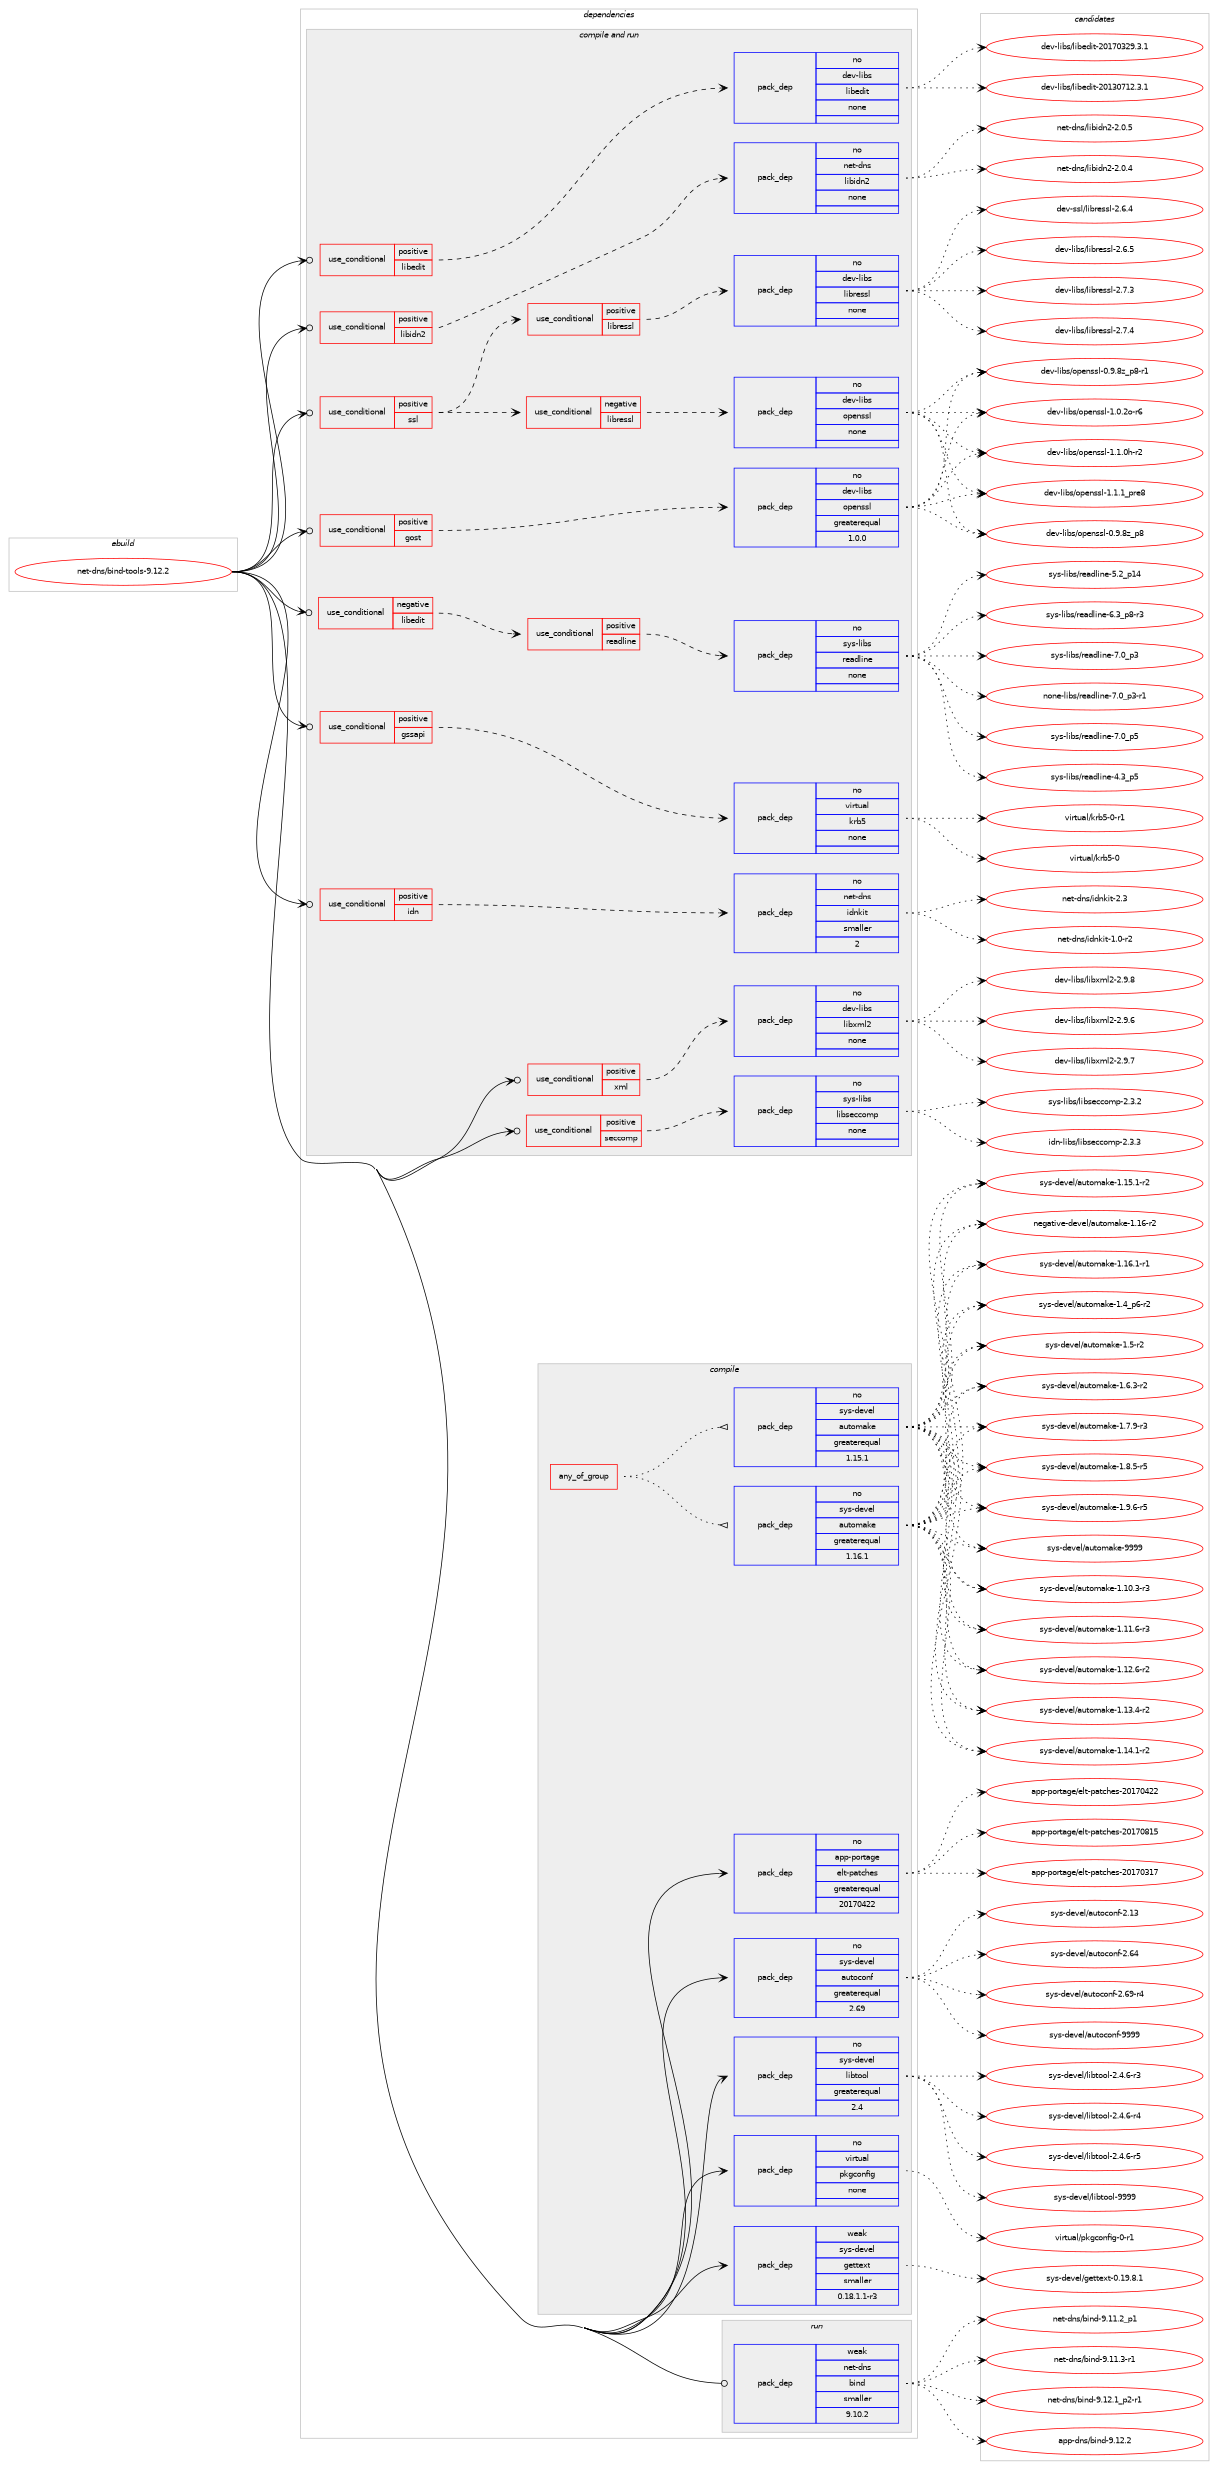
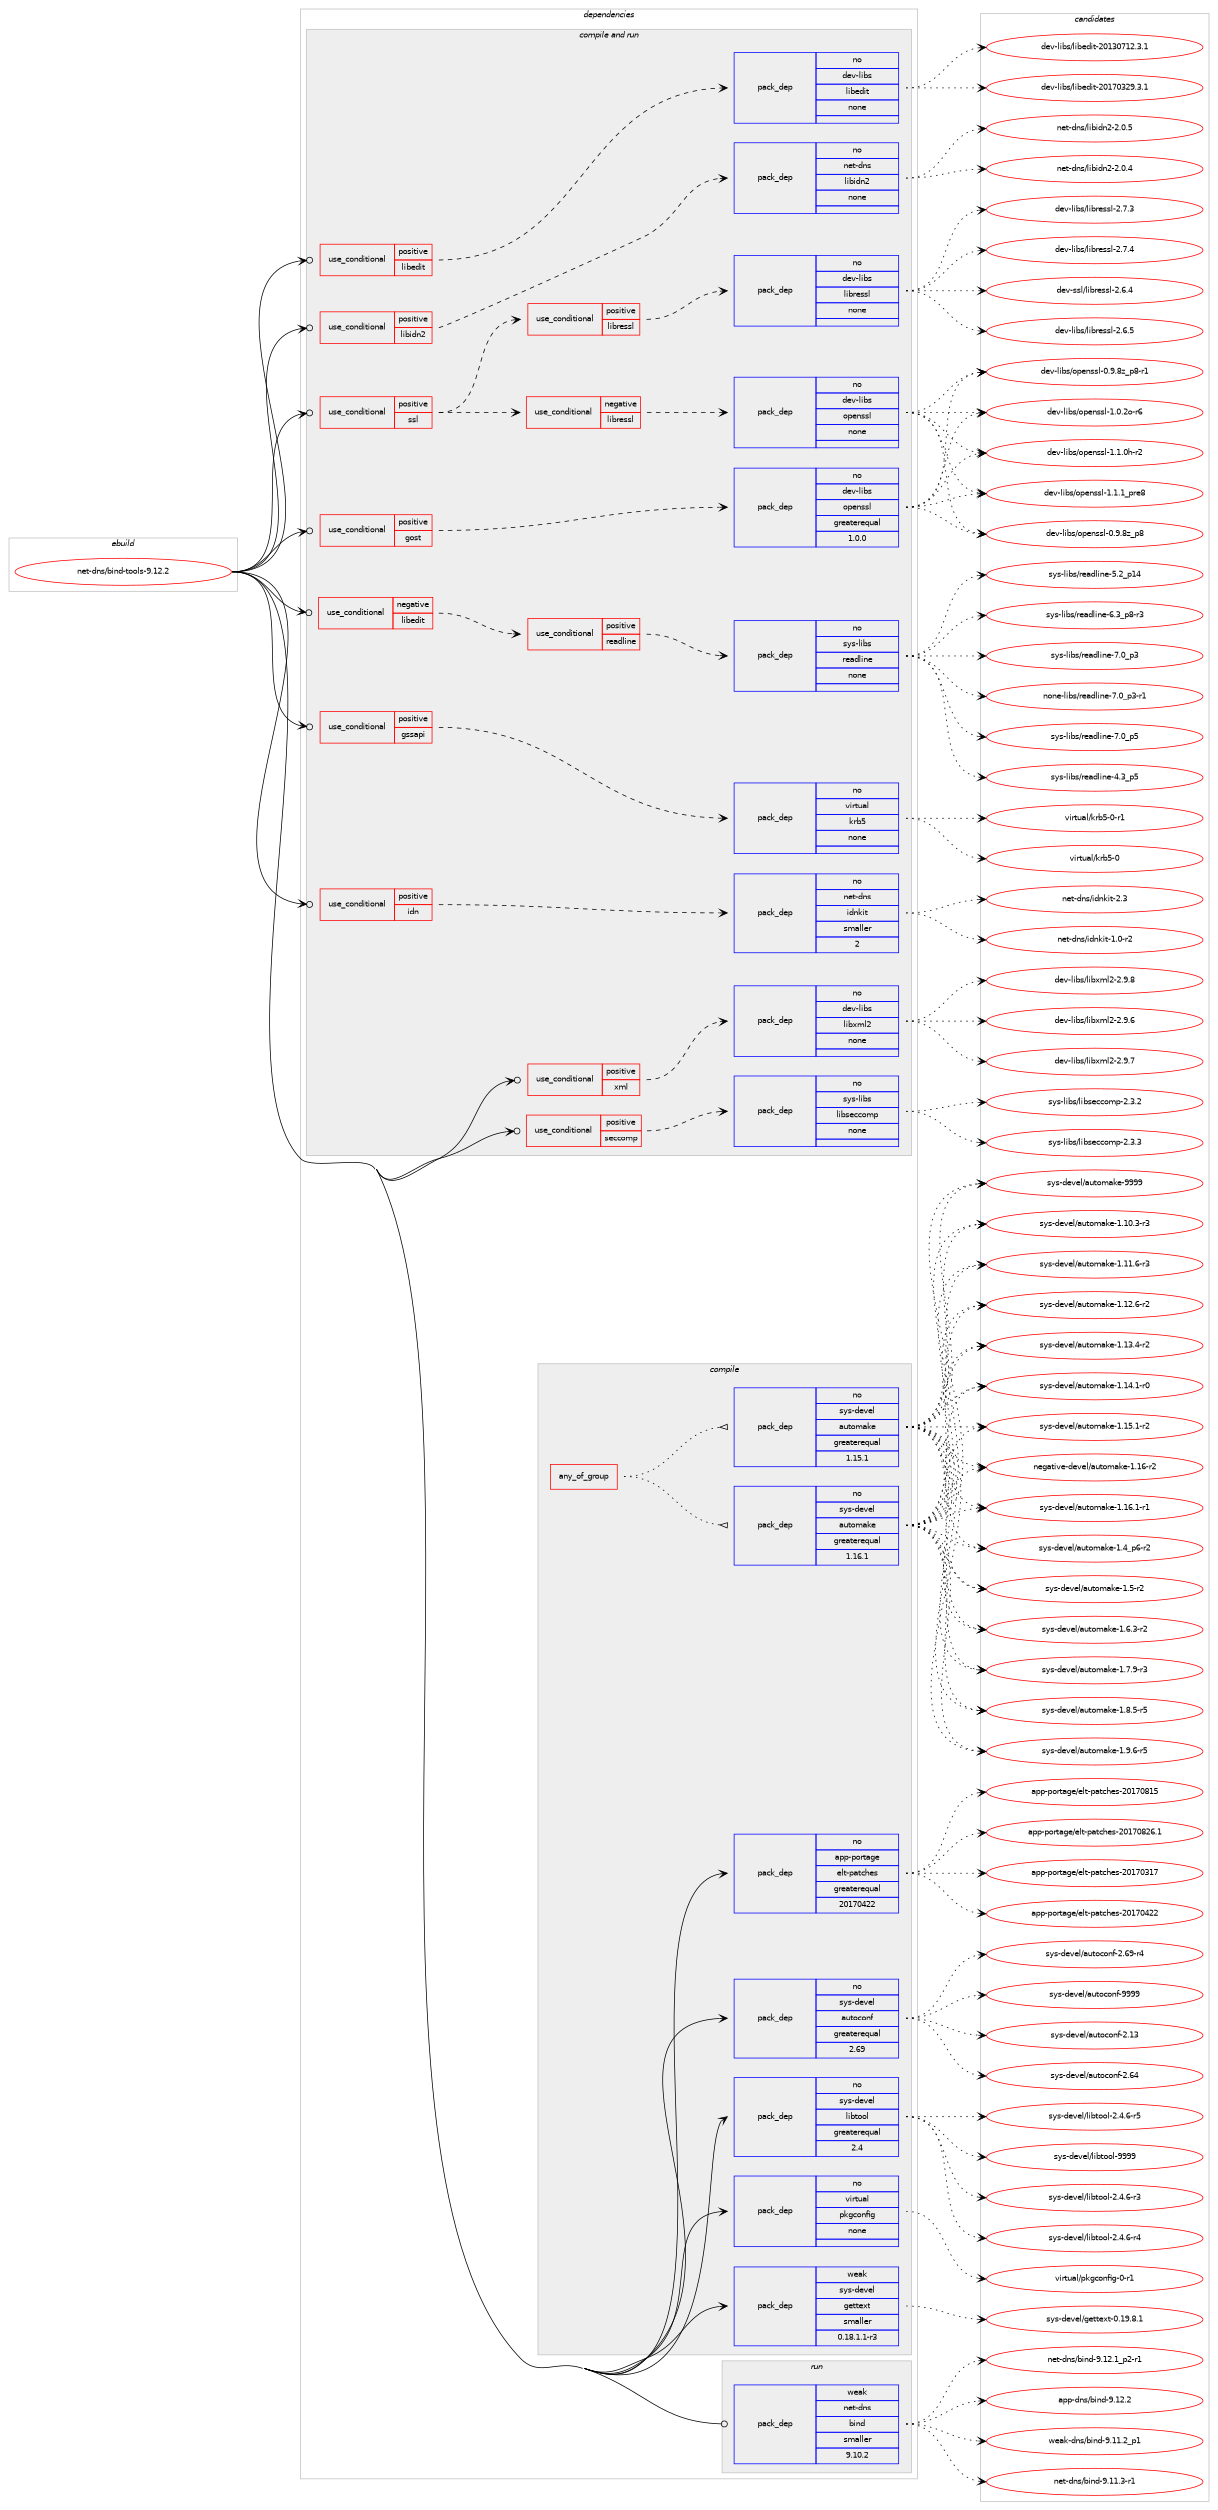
node "idn-libs/libseccomp-2.3.3": label "idn-libs/libseccomp-2.3.3" -> "sys-libs/libseccomp-2.3.3"
node "sys-devel/automake-1.14.1-r2": label "sys-devel/automake-1.14.1-r2" -> "sys-devel/automake-1.14.1-r0"
node "app-portage/elt-patches-20170826.1": added
node "net-dns/bind-9.11.2_p1": label "net-dns/bind-9.11.2_p1" -> "weak-dns/bind-9.11.2_p1"
